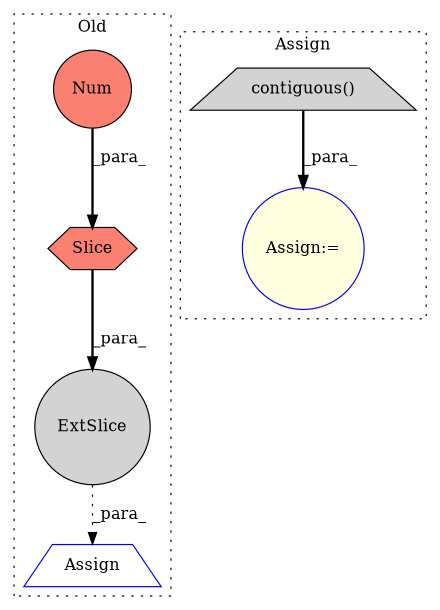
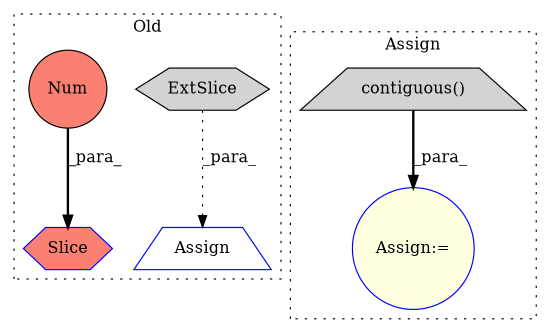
node "Slice": color black -> blue
edge "Slice" -> "ExtSlice": removed, label "_para_"
node "ExtSlice": shape circle -> hexagon
